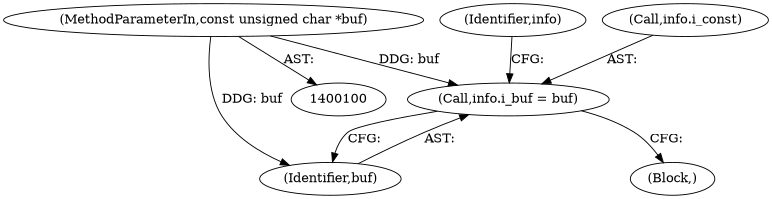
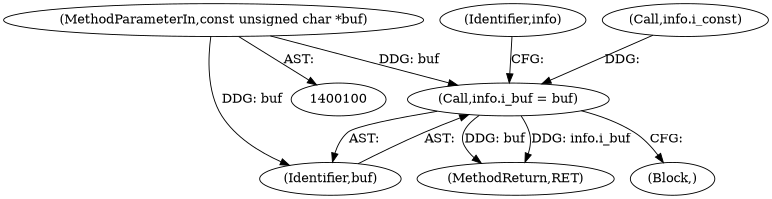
edge "(Call,info.i_const)" -> "(Call,info.i_buf = buf)": label "AST: " -> "DDG: "
edge "(Call,info.i_buf = buf)" -> "(Identifier,buf)": label "CFG: " -> "AST: "
node "(MethodReturn,RET)": added
